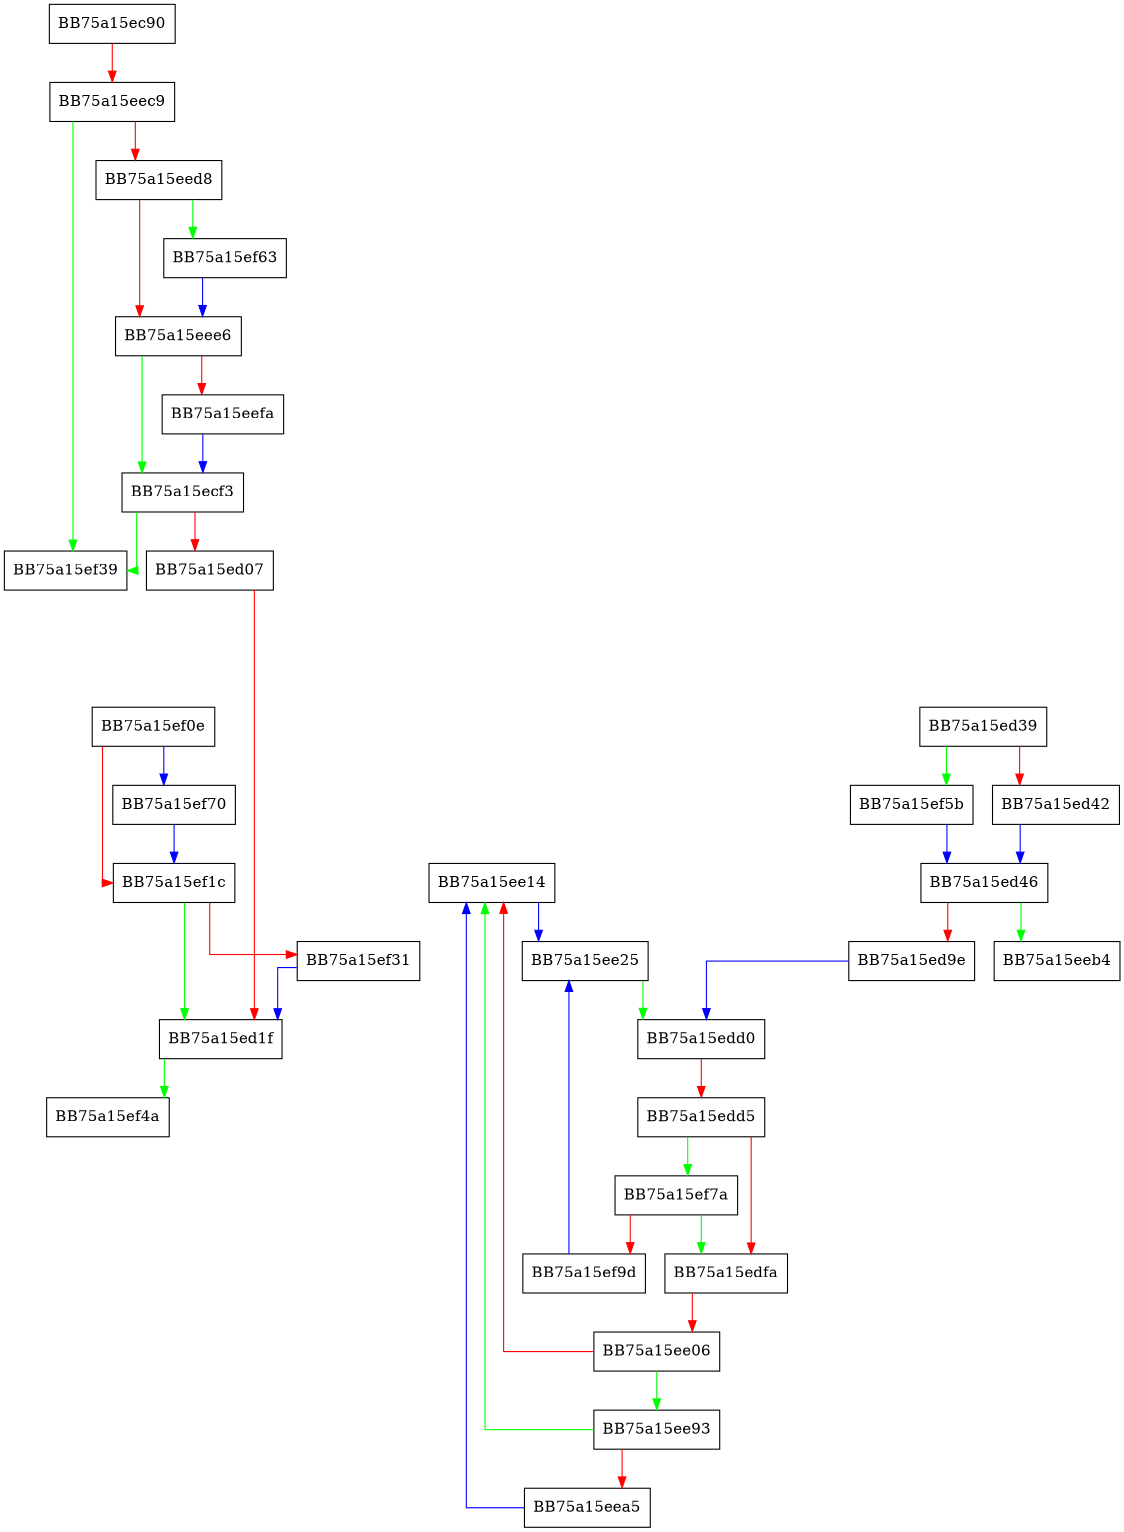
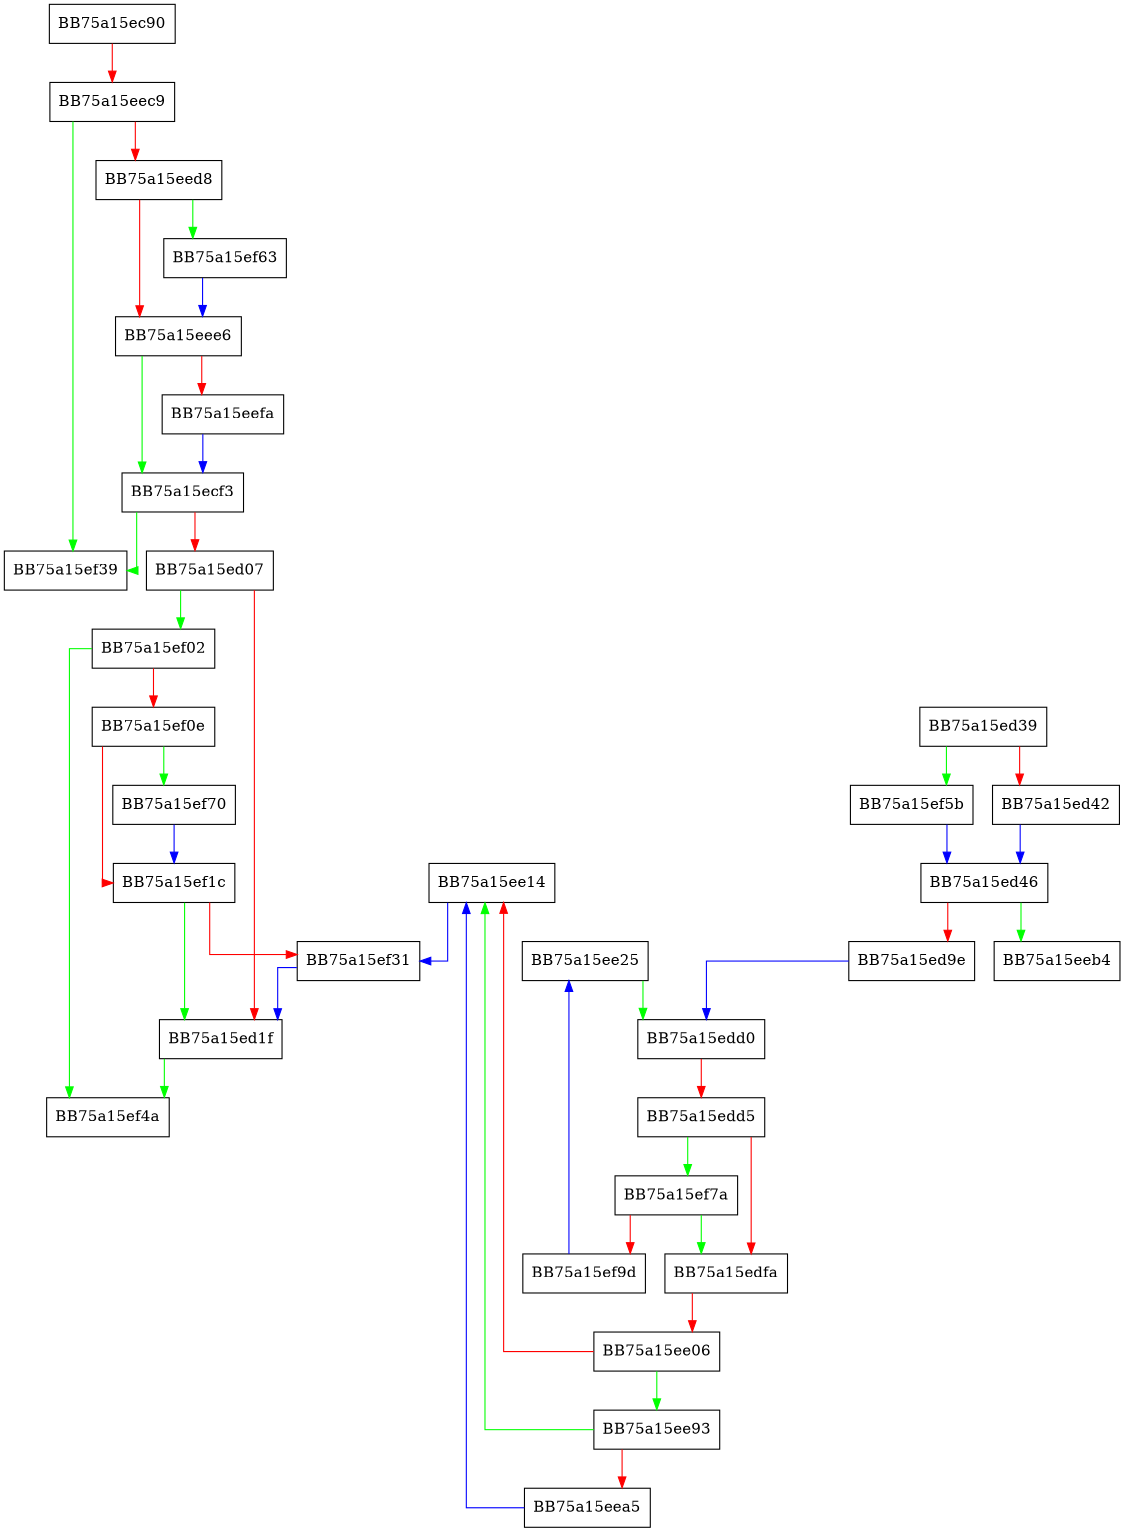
node "BB75a15ef02": added
edge "BB75a15ef0e" -> "BB75a15ef70": color blue -> green
edge "BB75a15ee14" -> "BB75a15ee25": now "BB75a15ee14" -> "BB75a15ef31"
